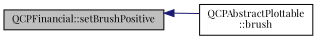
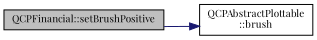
edge "QCPAbstractPlottable ::brush" -> "QCPFinancial::setBrushPositive": reversed
